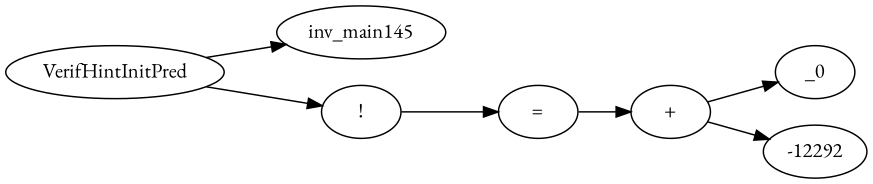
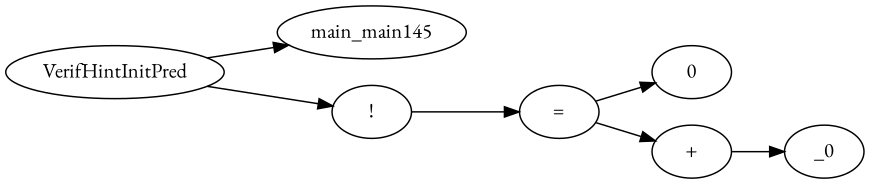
node "inv_main145": label "inv_main145" -> "main_main145"
node "0": added
node "-12292": removed
